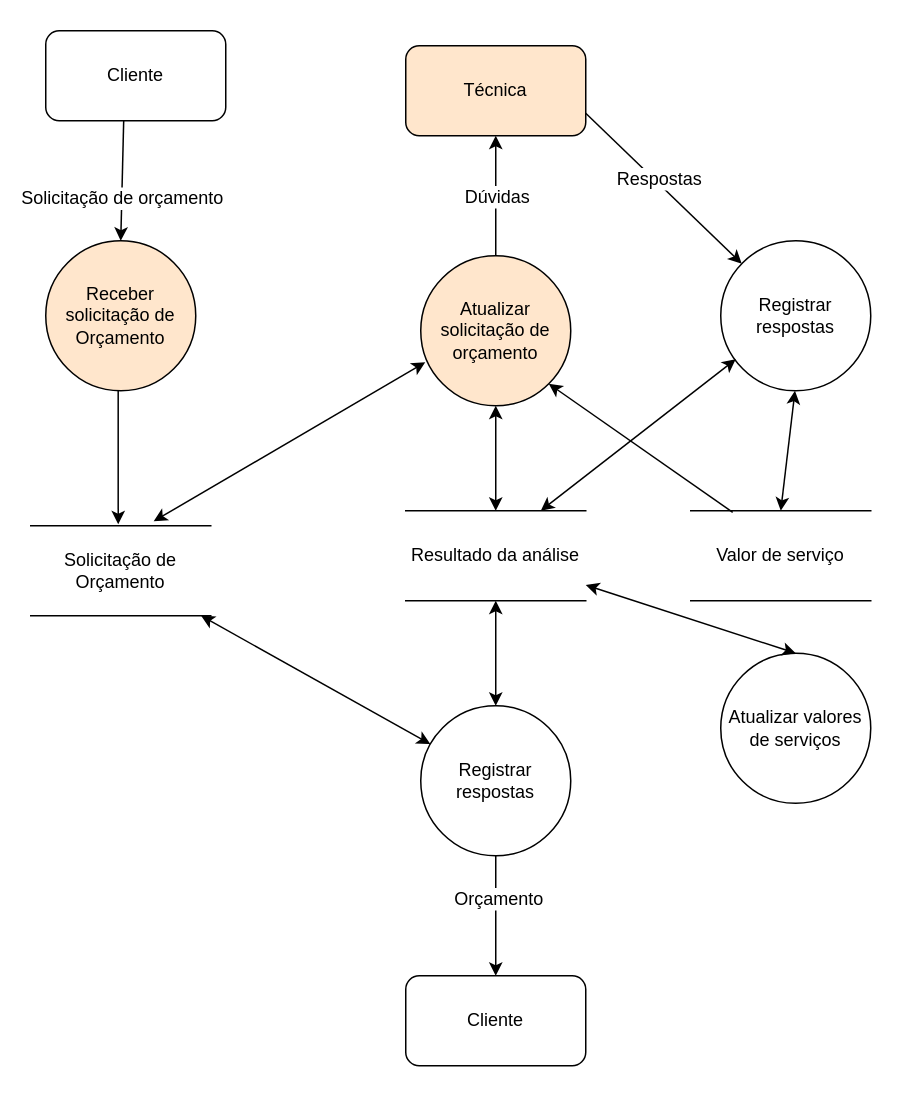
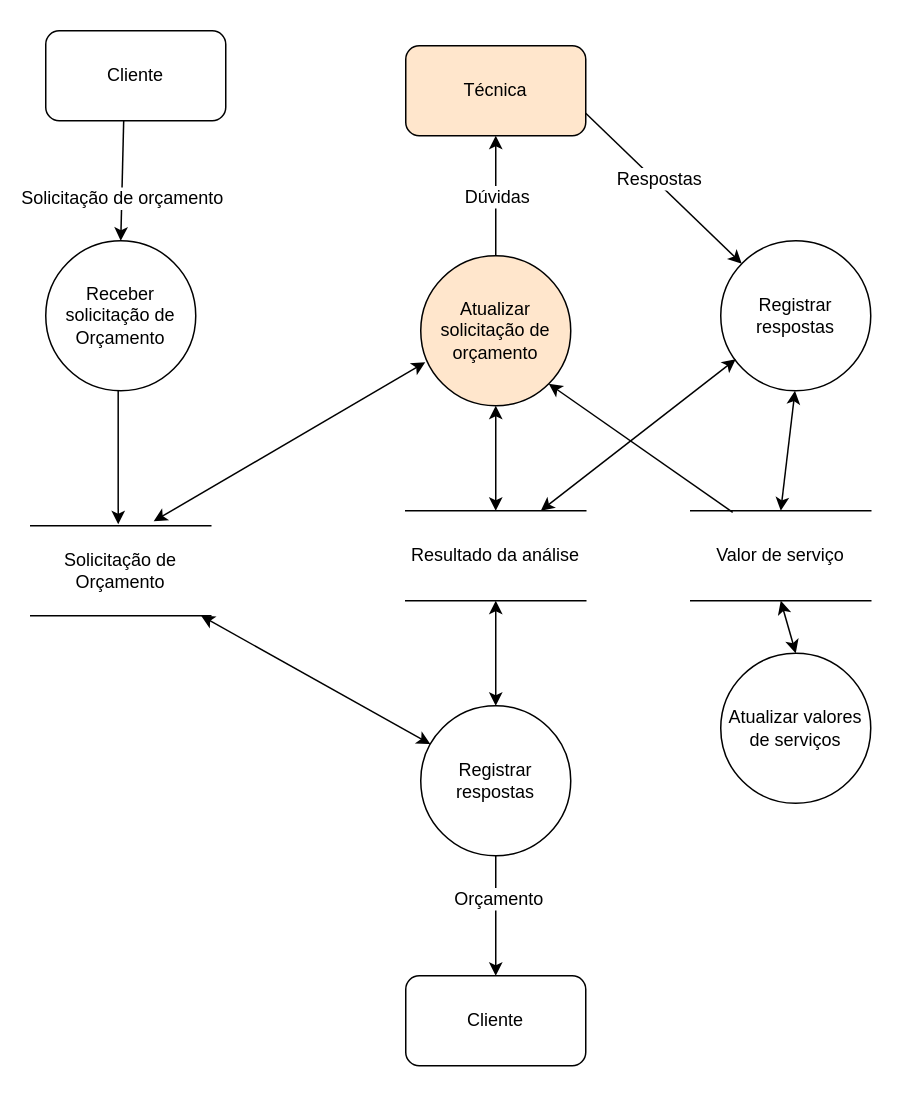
node "Receber solicitação de Orçamento": fillcolor #ffe6cc -> #ffffff
edge "Resultado da análise" -- "Atualizar valores de serviços": now "Valor de serviço" -- "Atualizar valores de serviços"
